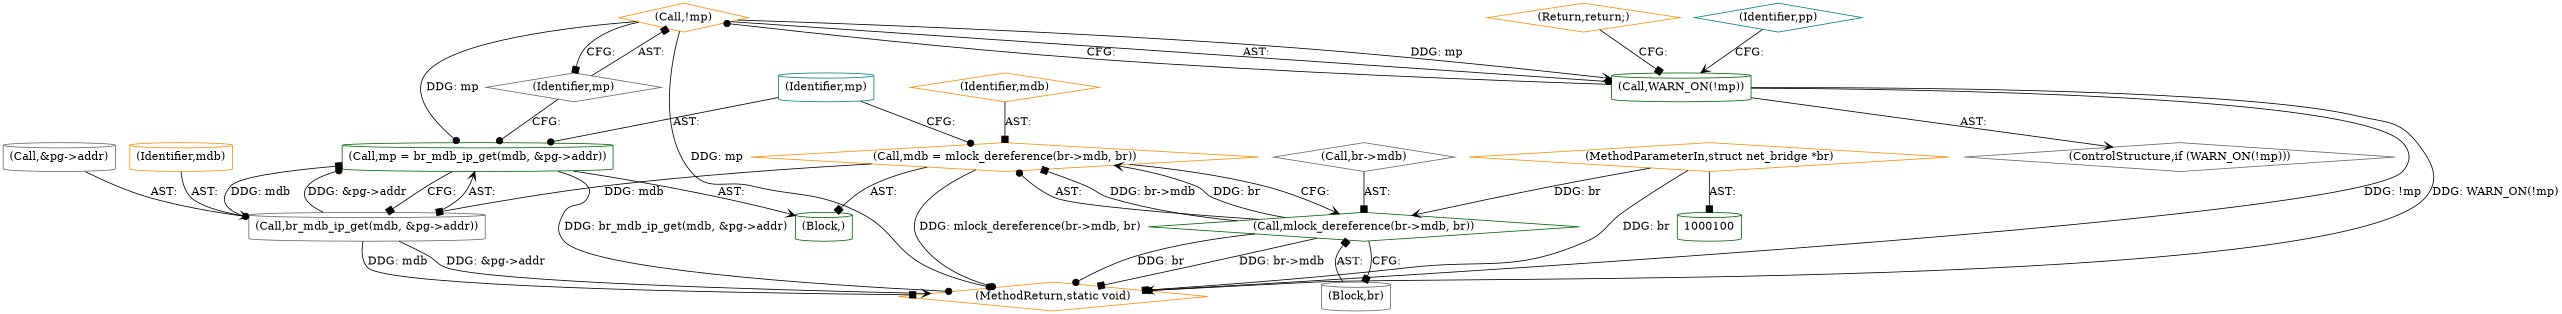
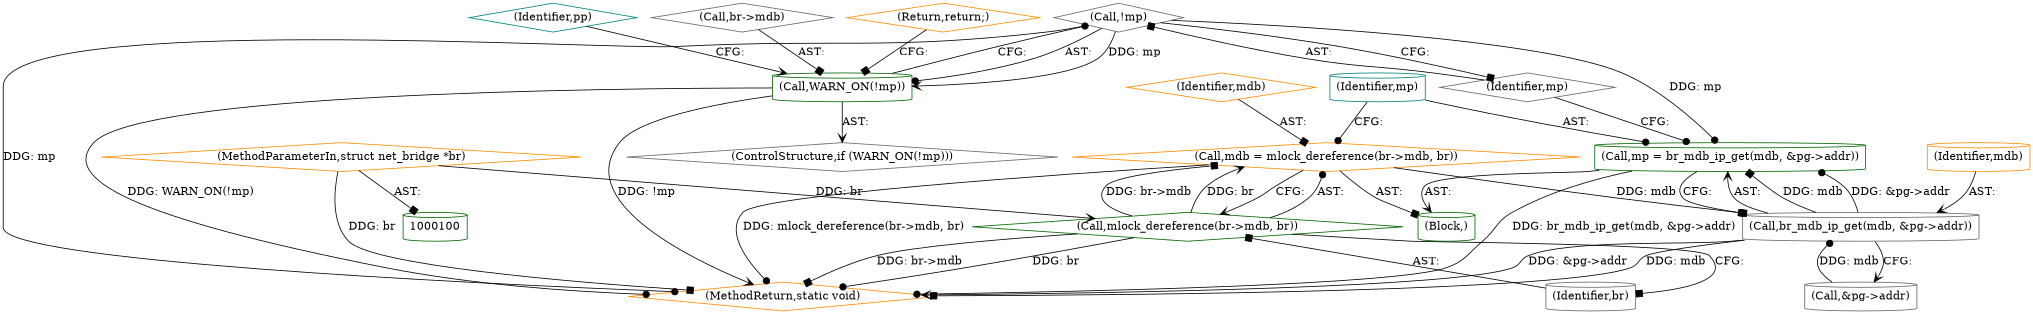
node "(Call,!mp)": color darkorange -> gray40
edge "(Call,br->mdb)" -> "(Call,mlock_dereference(br->mdb, br))": now "(Call,br->mdb)" -> "(Call,WARN_ON(!mp))"
edge "(Call,&pg->addr)" -> "(Call,br_mdb_ip_get(mdb, &pg->addr))": label "AST: " -> "DDG: mdb"
edge "(Call,br_mdb_ip_get(mdb, &pg->addr))" -> "(Call,&pg->addr)": added, label "CFG:"
node "(Block,br)": label "(Block,br)" -> "(Identifier,br)"
